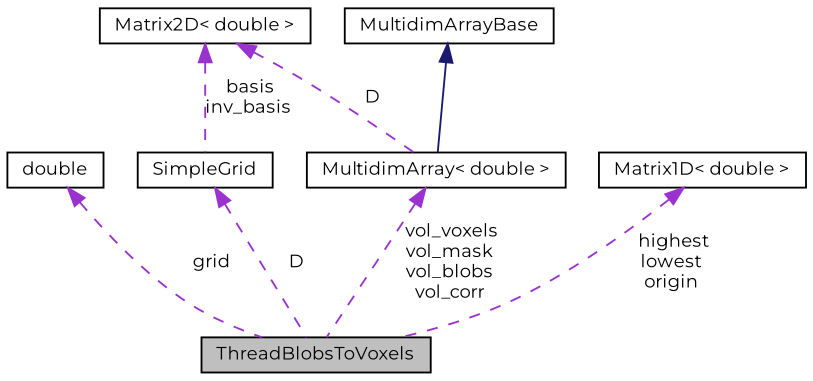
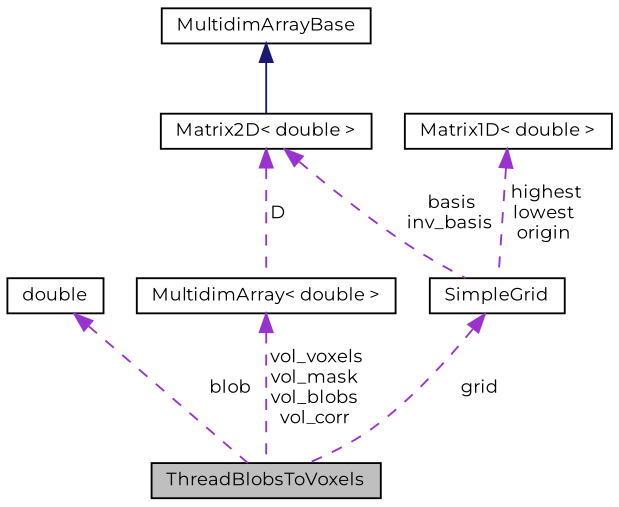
edge "MultidimArray< double >" -> "MultidimArrayBase": now "Matrix2D< double >" -> "MultidimArrayBase"
edge "ThreadBlobsToVoxels" -> "double": label " grid" -> " blob"
edge "ThreadBlobsToVoxels" -> "SimpleGrid": label " D" -> " grid"
edge "ThreadBlobsToVoxels" -> "Matrix1D< double >": now "SimpleGrid" -> "Matrix1D< double >"
